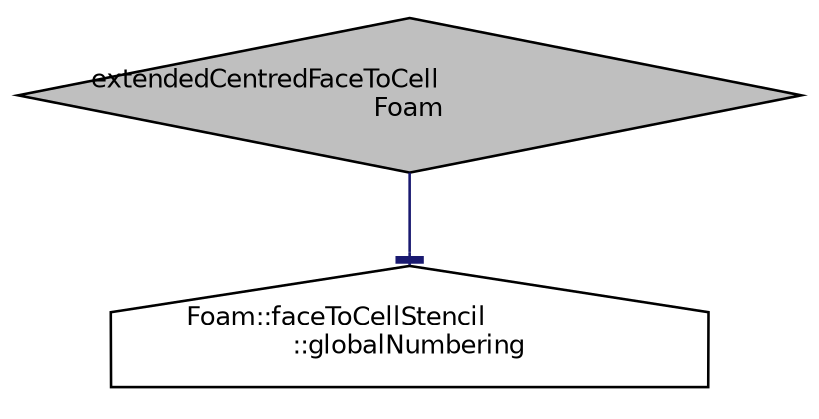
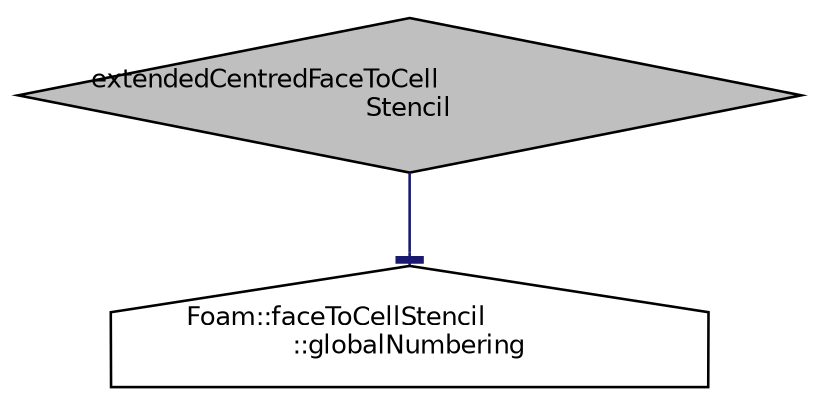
node "extendedCentredFaceToCell Foam": label "extendedCentredFaceToCell Foam" -> "extendedCentredFaceToCell Stencil"
